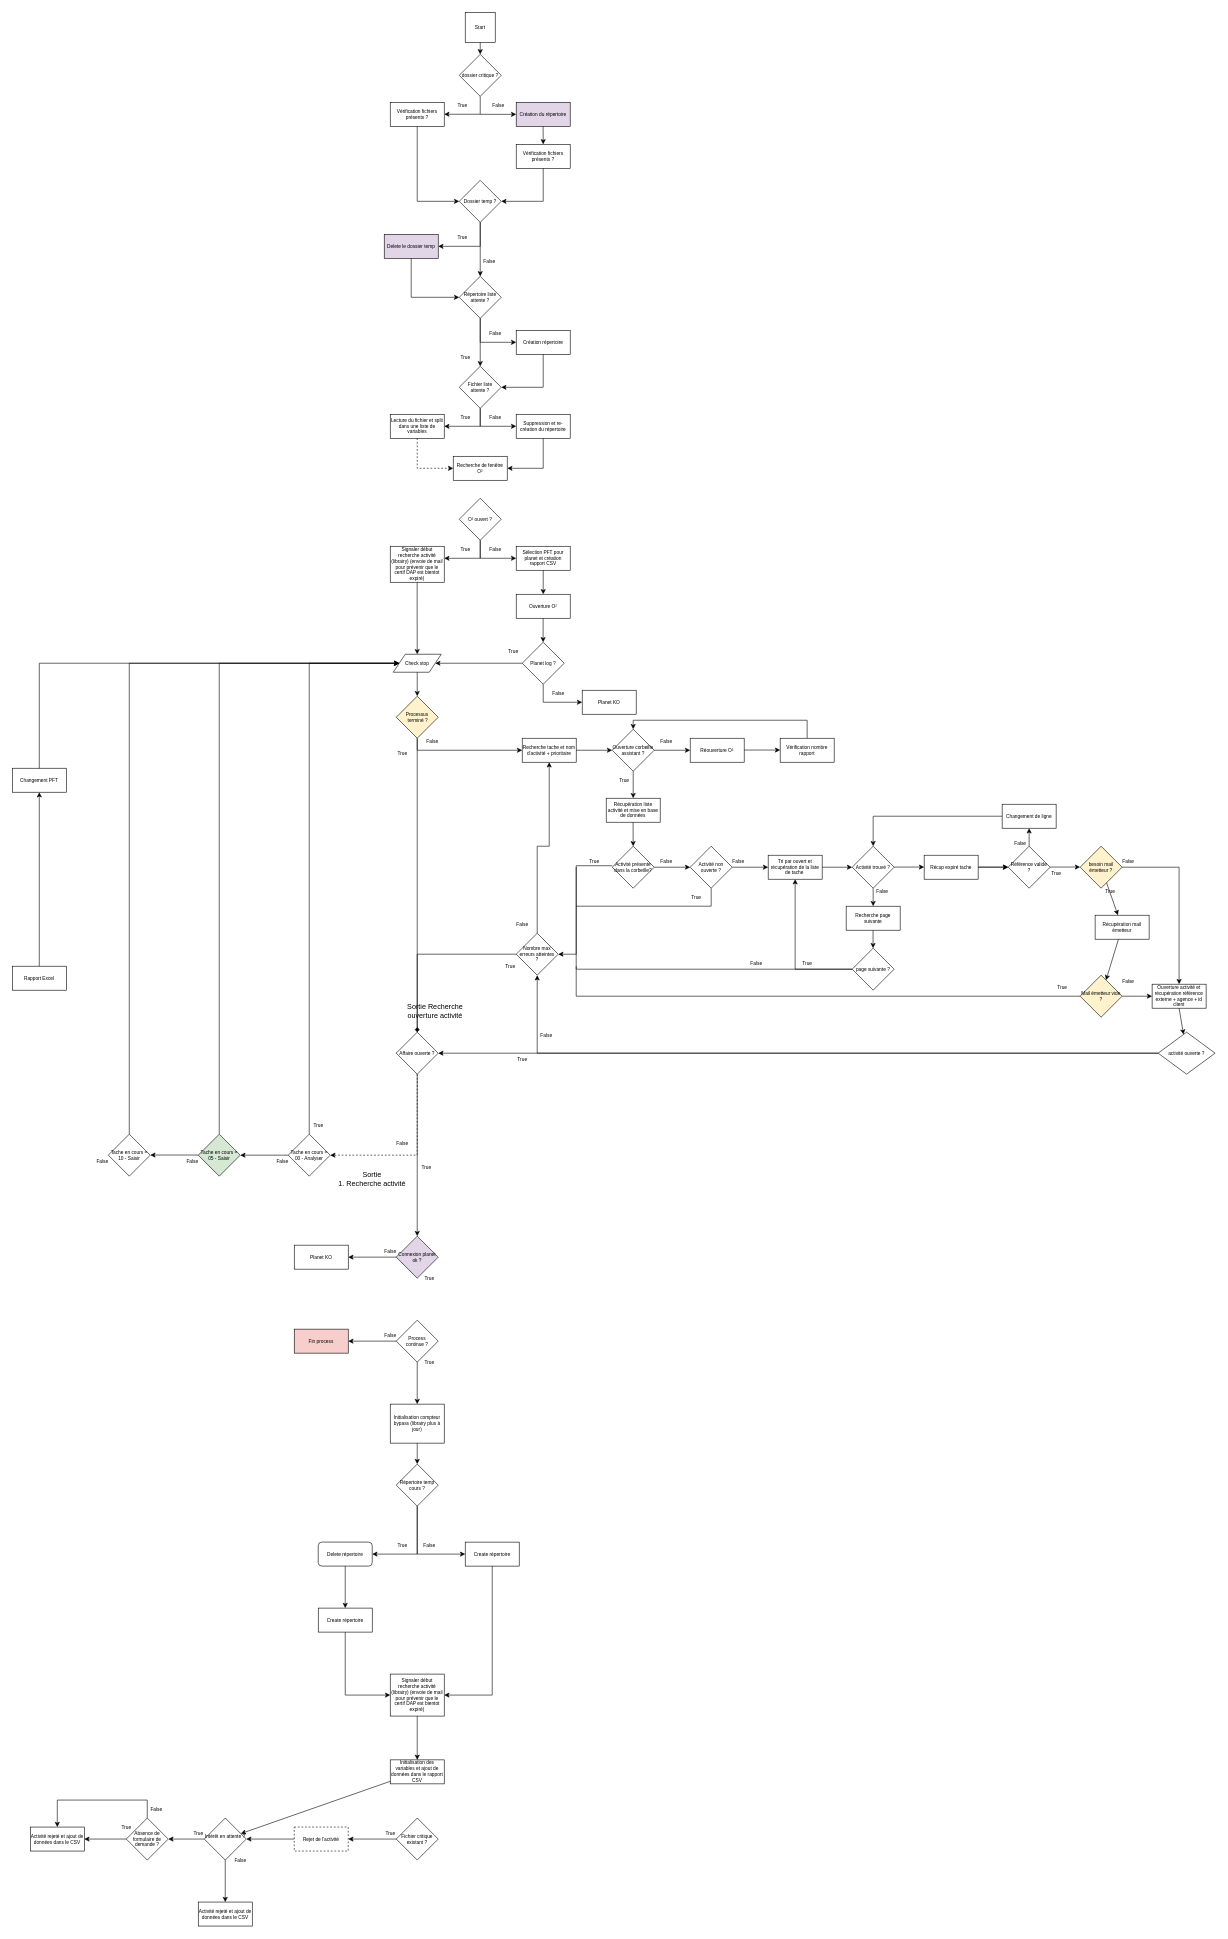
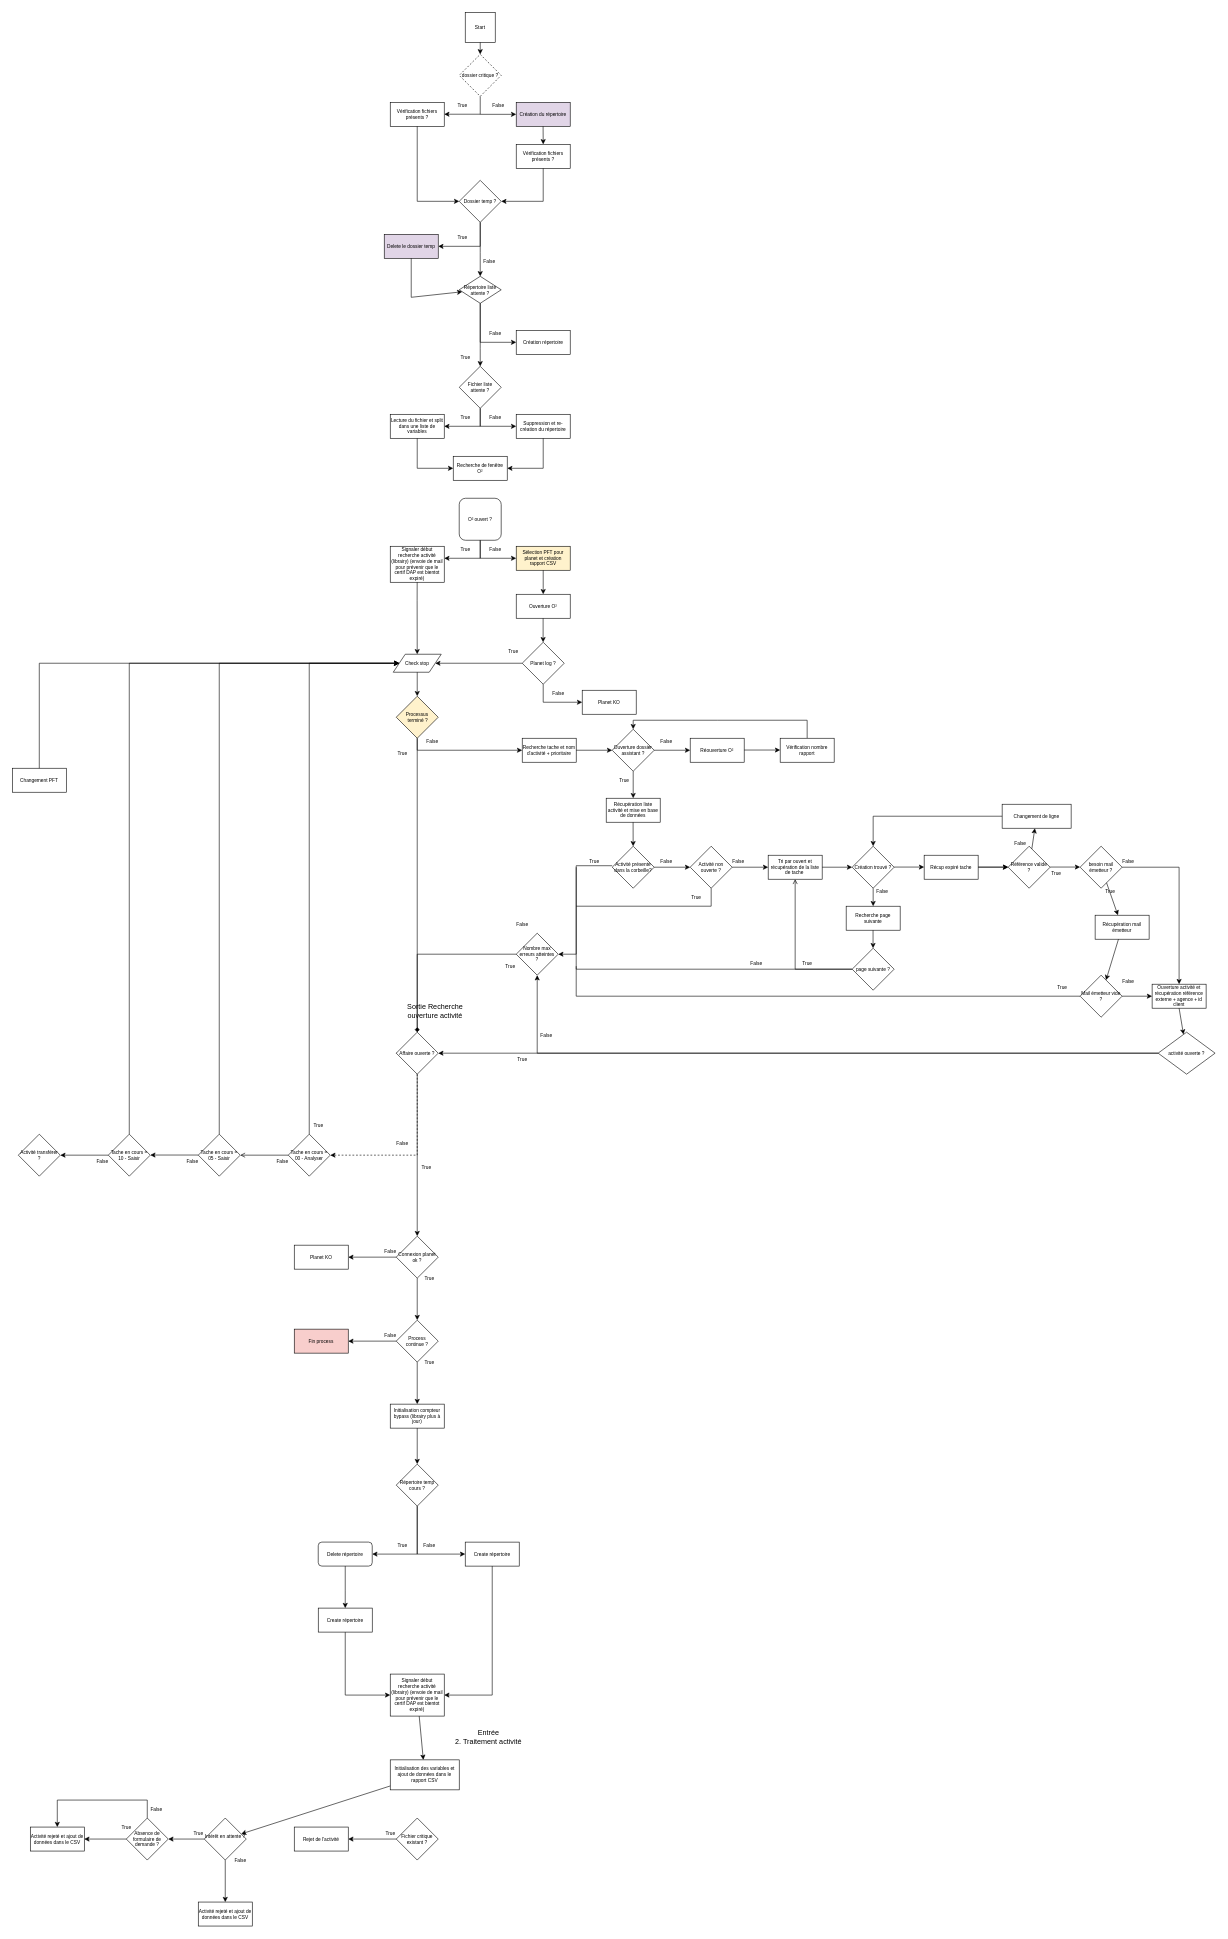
node "dossier critique ?": style solid -> dashed
node "Répertoire liste attente ?": size 42x42 -> 42x27
edge "Création répertoire" -> "Fichier liste attente ?": removed
edge "Lecture du fichier et split dans une liste de variables" -> "Recherche de fenêtre O²": style dashed -> solid
node "O² ouvert ?": shape diamond -> rounded rectangle
node "Sélection PFT pour planet et création rapport CSV": fillcolor #ffffff -> #fff2cc
node "Ouverture corbeille assistant ?": label "Ouverture corbeille assistant ?" -> "Ouverture dossier assistant ?"
node "Changement de ligne": size 54x24 -> 69x24
edge "Nombre max erreurs atteintes ?" -> "Recherche tache et nom d'activité + prioritaire": removed
node "Activité trouvé ?": label "Activité trouvé ?" -> "Création trouvé ?"
node "besoin mail émetteur ?": fillcolor #fff2cc -> #ffffff
edge "page suivante ?" -> "Tri par ouvert et récupération de la liste de tache": arrowhead classic -> open
edge "Rapport Excel" -> "Changement PFT": removed
node "Rapport Excel": removed
node "Mail émetteur vide ?": fillcolor #fff2cc -> #ffffff
node "Activité transférer ?": added
edge "Tache en cours = 10 - Saisir" -> "Activité transférer ?": added
node "Tache en cours = 05 - Saisir": fillcolor #d5e8d4 -> #ffffff
edge "Tache en cours = 00 - Analyser" -> "Tache en cours = 05 - Saisir": arrowhead classic -> open
node "Sortie 1. Recherche activité": removed
node "Connexion planet ok ?": fillcolor #e1d5e7 -> #ffffff
edge "Connexion planet ok ?" -> "Process continue ?": added
node "Initialisation compteur bypass (librairy plus à jour)": size 54x39 -> 54x24
node "Entrée 2. Traitement activité": added
node "Initialisation des variables et ajout de données dans le rapport CSV": size 54x24 -> 69x30
edge "Rejet de l'activité" -> "Intérêt en attente ?": removed
node "Rejet de l'activité": style dashed -> solid
